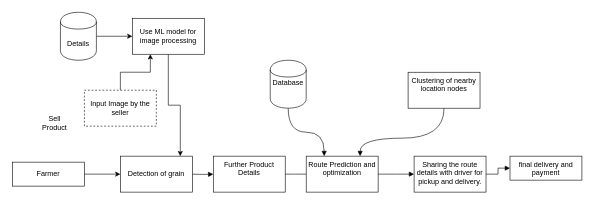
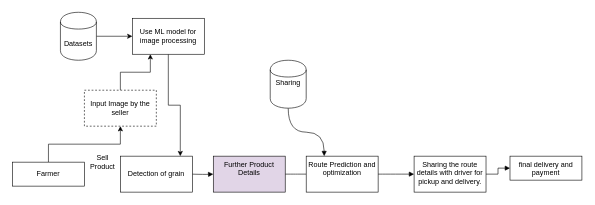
node "Details": label "Details" -> "Datasets"
node "Database": label "Database" -> "Sharing"
node "Clustering of nearby location nodes": removed
node "Sell Product": moved (54, 123) -> (102, 162)
edge "Clustering of nearby location nodes" -> "Route Prediction and optimization": removed
edge "Farmer" -> "Detection of grain": now "Farmer" -> "Input Image by the seller"
node "Further Product Details": fillcolor #ffffff -> #e1d5e7
